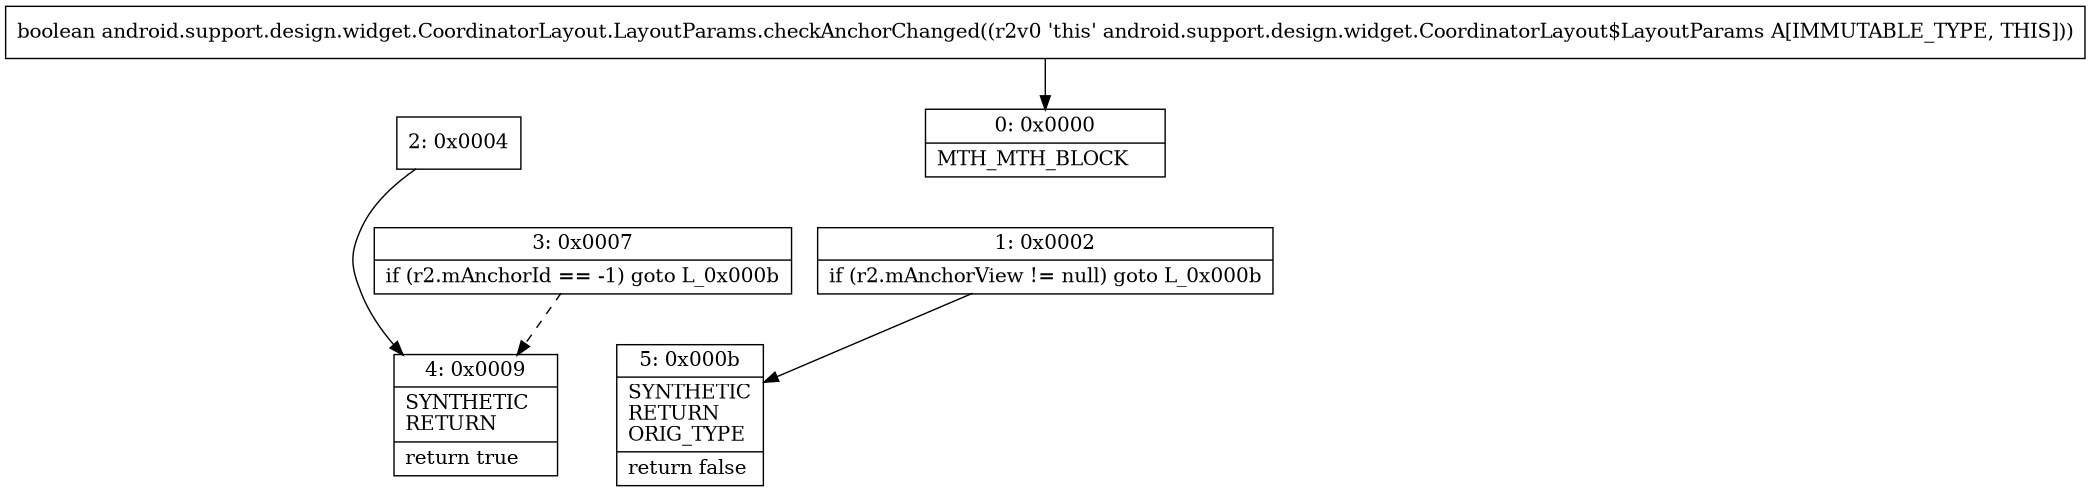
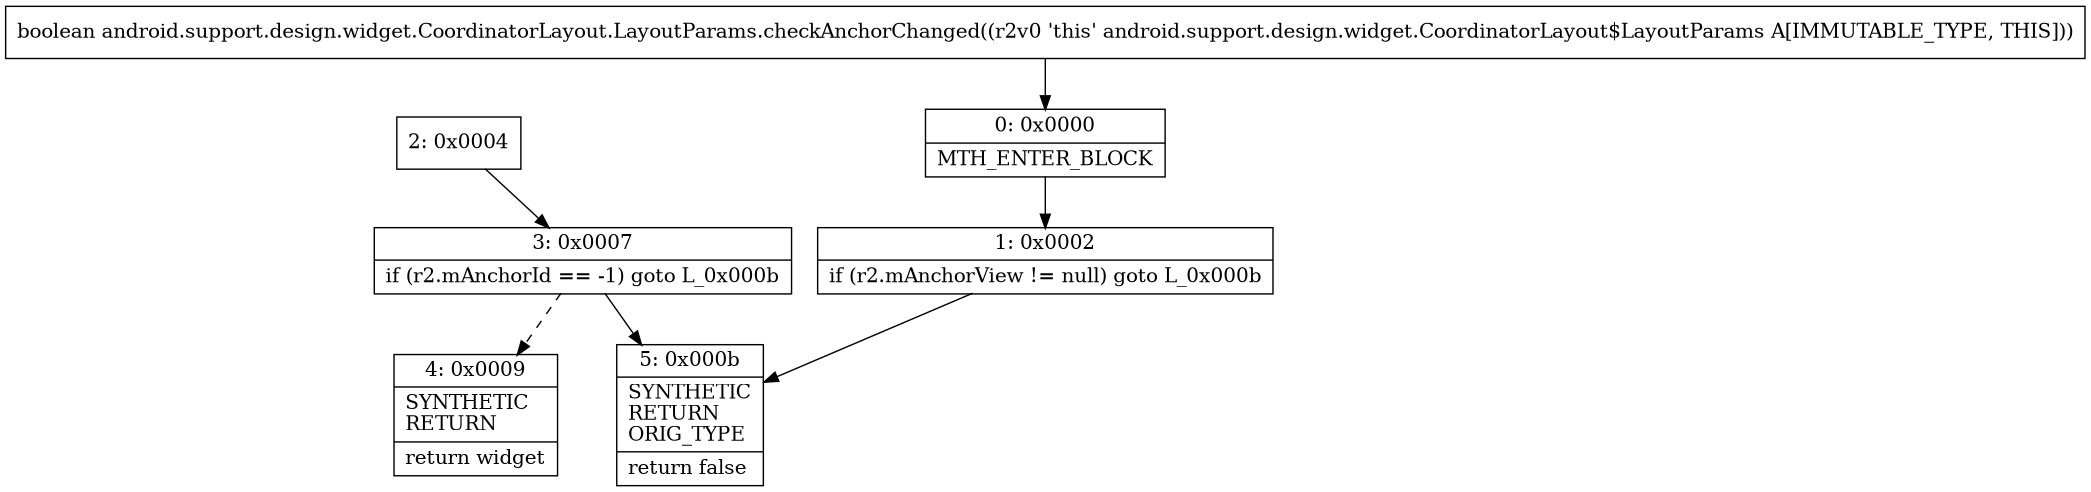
node "0: 0x0000": text "MTH_MTH_BLOCK" -> "MTH_ENTER_BLOCK"
edge "0: 0x0000" -> "1: 0x0002": added
edge "2: 0x0004" -> "4: 0x0009": now "2: 0x0004" -> "3: 0x0007"
edge "3: 0x0007" -> "5: 0x000b": added
node "4: 0x0009": text "return true" -> "return widget"
